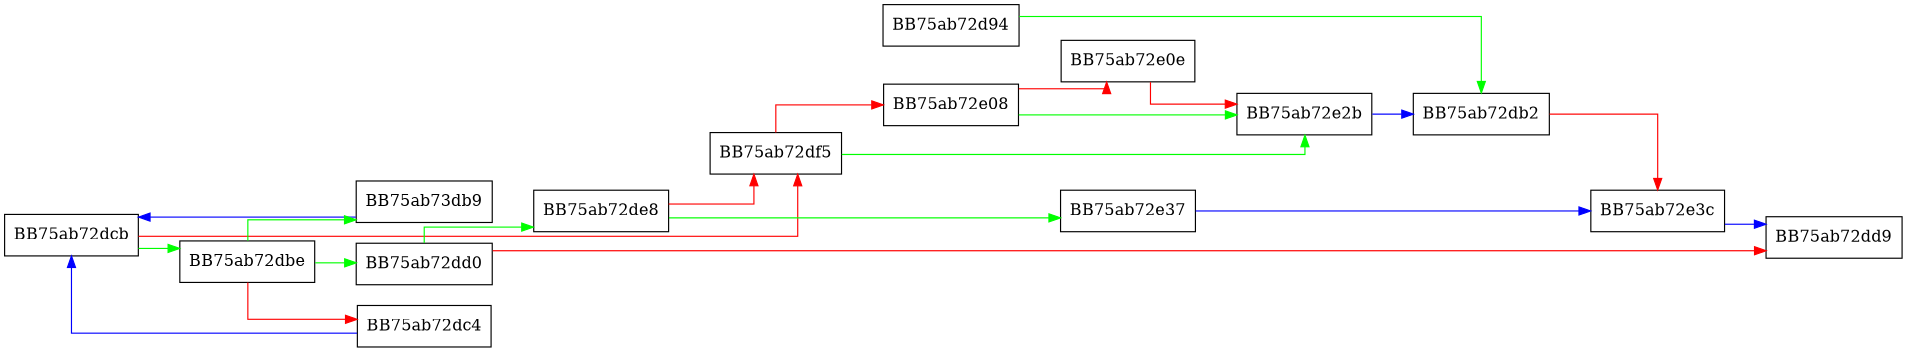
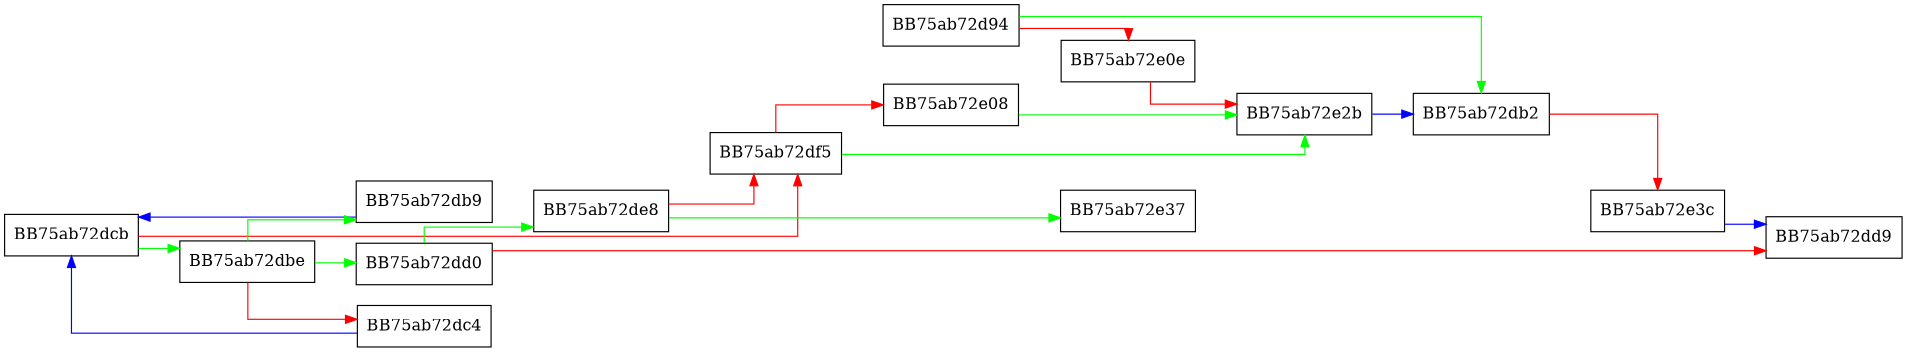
edge "BB75ab72e08" -> "BB75ab72e0e": now "BB75ab72d94" -> "BB75ab72e0e"
node "BB75ab73db9": label "BB75ab73db9" -> "BB75ab72db9"
edge "BB75ab72e37" -> "BB75ab72e3c": removed
